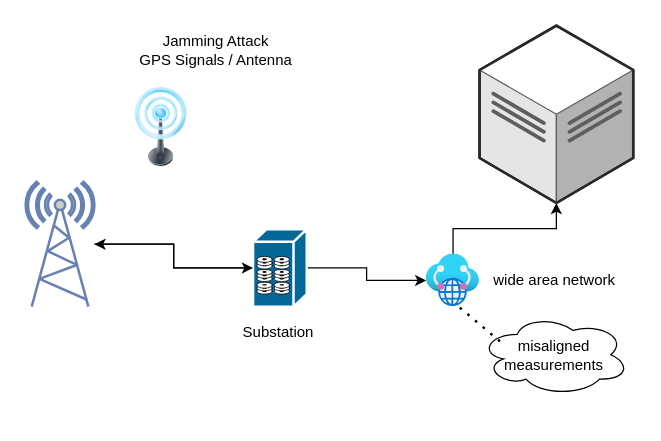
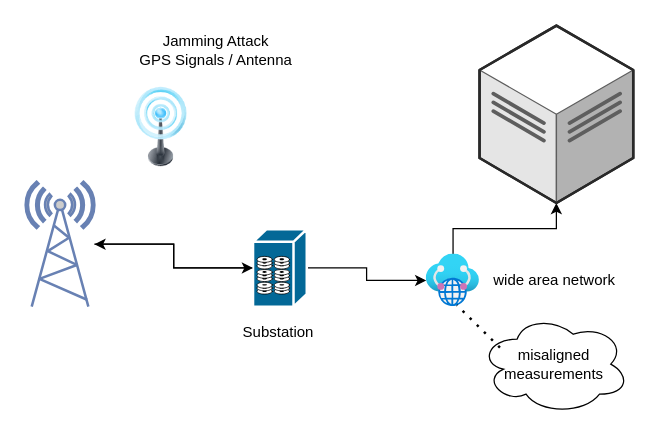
node "misaligned measurements": size 150x81 -> 150x100
